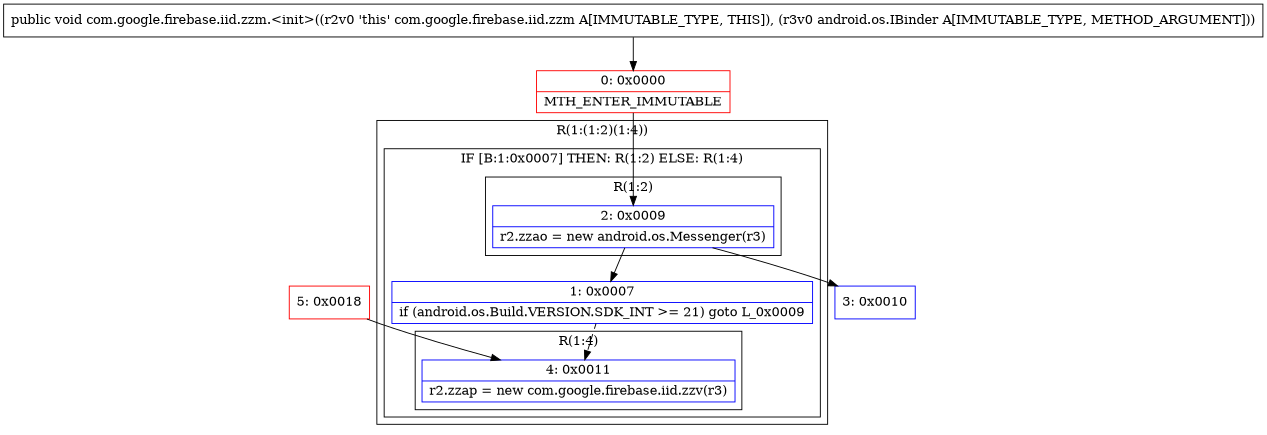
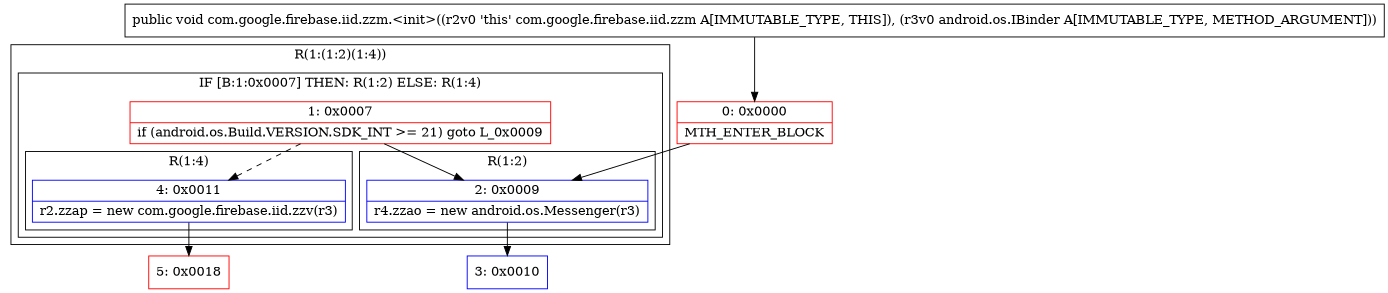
node "0: 0x0000": text "MTH_ENTER_IMMUTABLE" -> "MTH_ENTER_BLOCK"
node "2: 0x0009": text "r2.zzao = new android.os.Messenger(r3)" -> "r4.zzao = new android.os.Messenger(r3)"
edge "2: 0x0009" -> "1: 0x0007": reversed
node "1: 0x0007": color blue -> red
edge "5: 0x0018" -> "4: 0x0011": reversed
